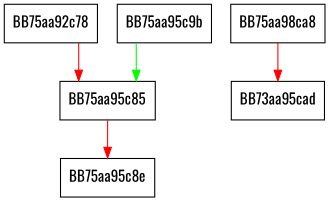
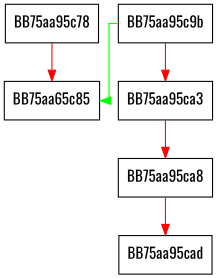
node "BB75aa92c78": label "BB75aa92c78" -> "BB75aa95c78"
node "BB75aa98ca8": label "BB75aa98ca8" -> "BB75aa95ca8"
node "BB75aa95c85": label "BB75aa95c85" -> "BB75aa65c85"
node "BB75aa95ca3": added
node "BB73aa95cad": label "BB73aa95cad" -> "BB75aa95cad"
node "BB75aa95c8e": removed
